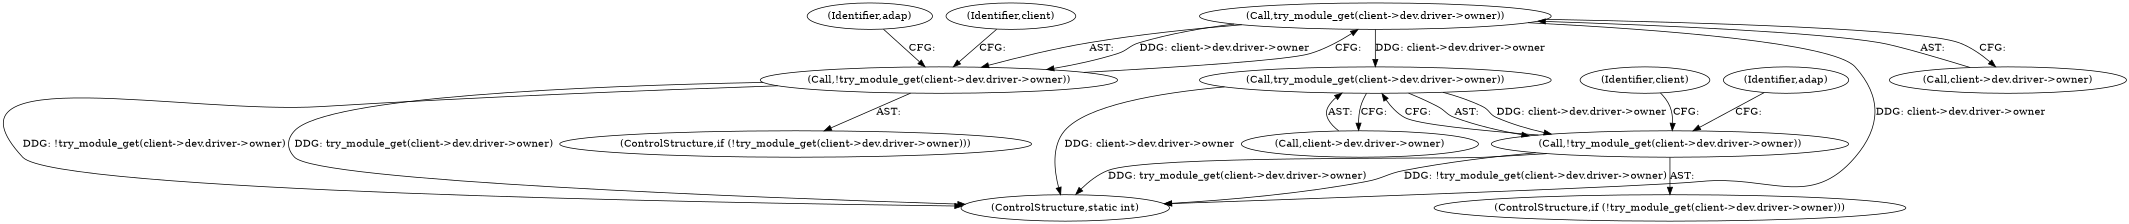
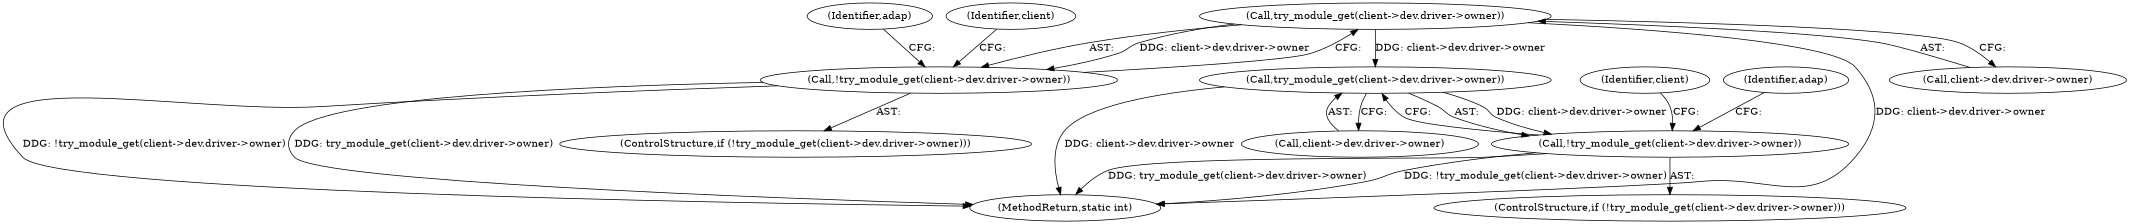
node "(ControlStructure,static int)": label "(ControlStructure,static int)" -> "(MethodReturn,static int)"
